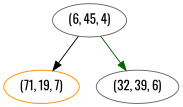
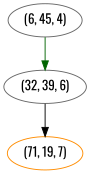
edge "(6, 45, 4)" -> "(71, 19, 7)": now "(32, 39, 6)" -> "(71, 19, 7)"
